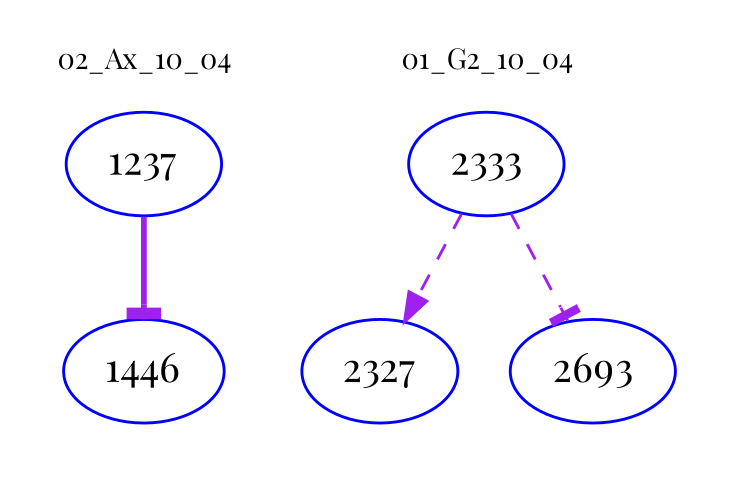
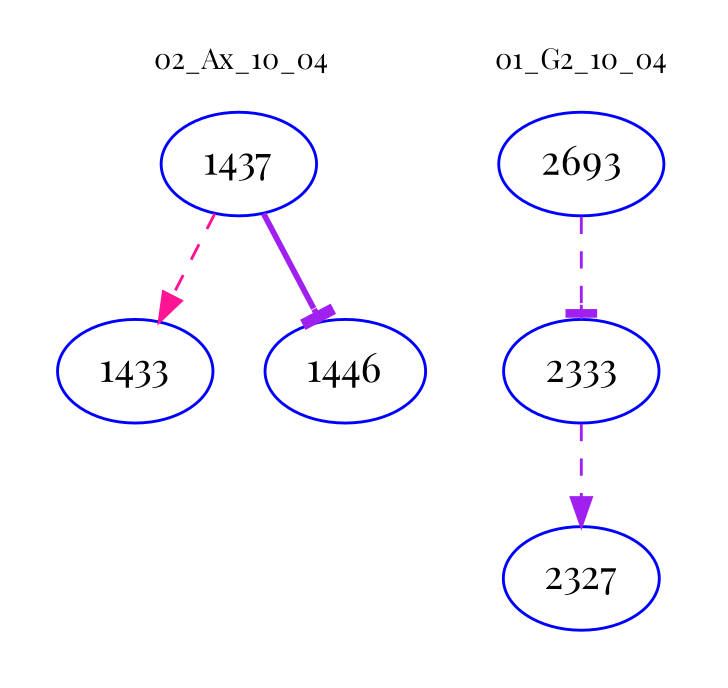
node "1237": label "1237" -> "1437"
edge "2333" -> "2693": reversed
node "1433": added
